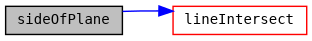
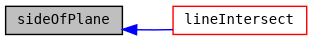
edge "sideOfPlane" -> "lineIntersect": reversed
